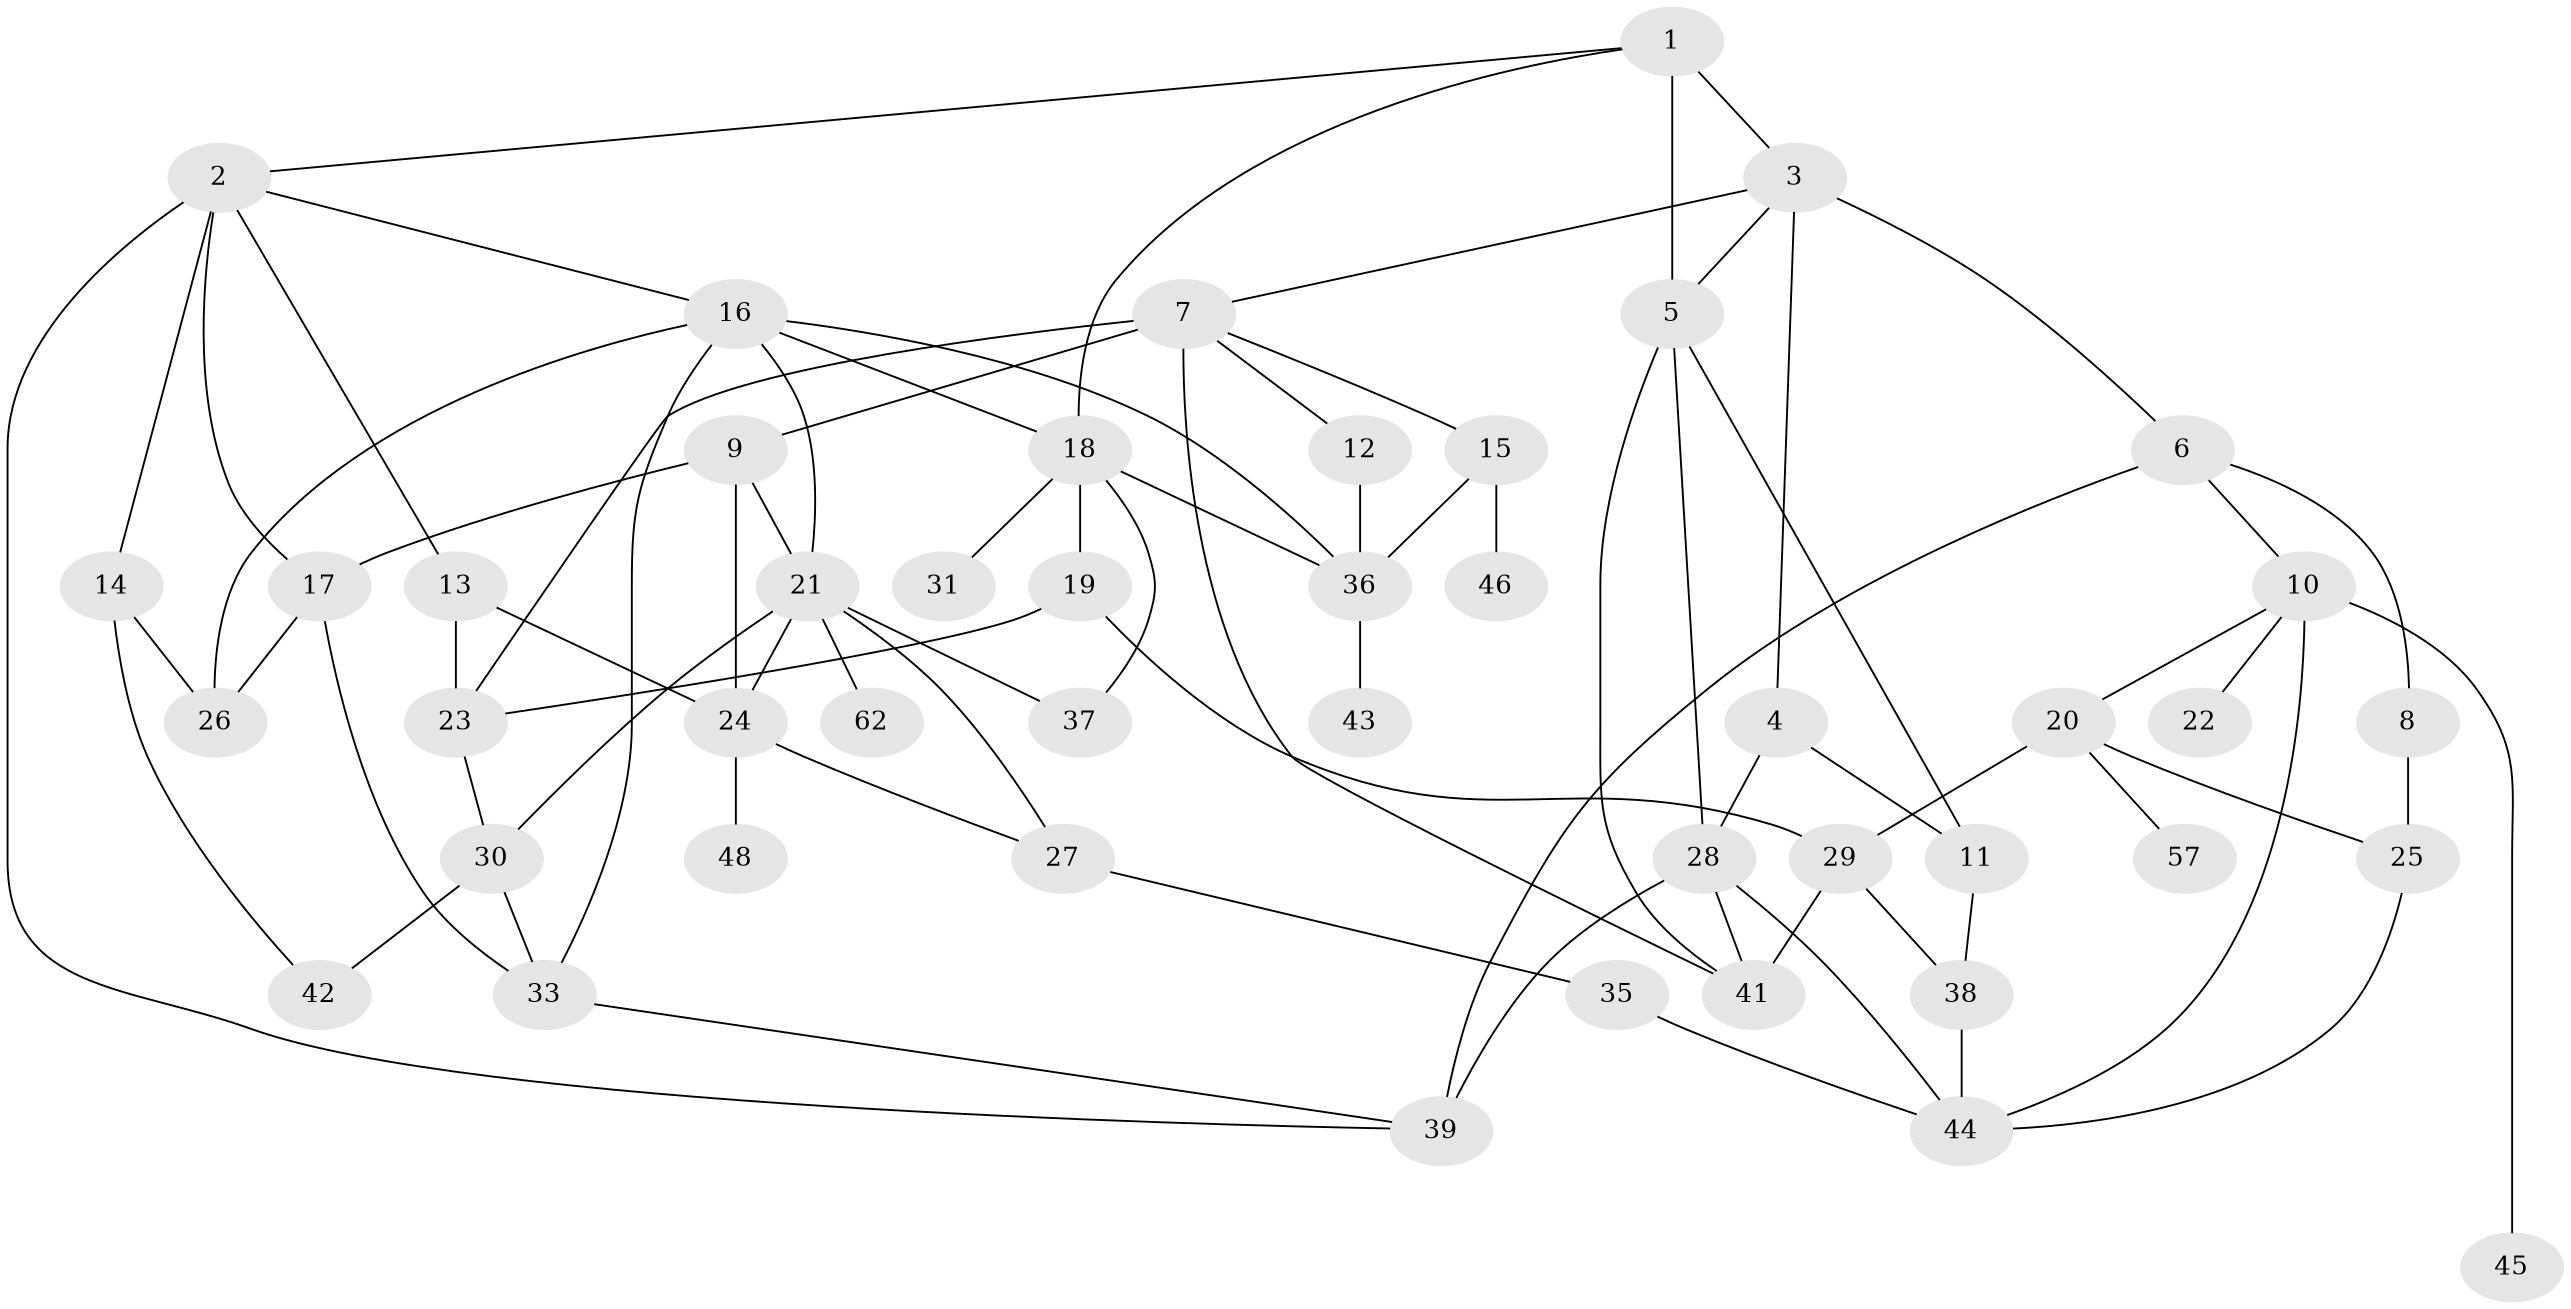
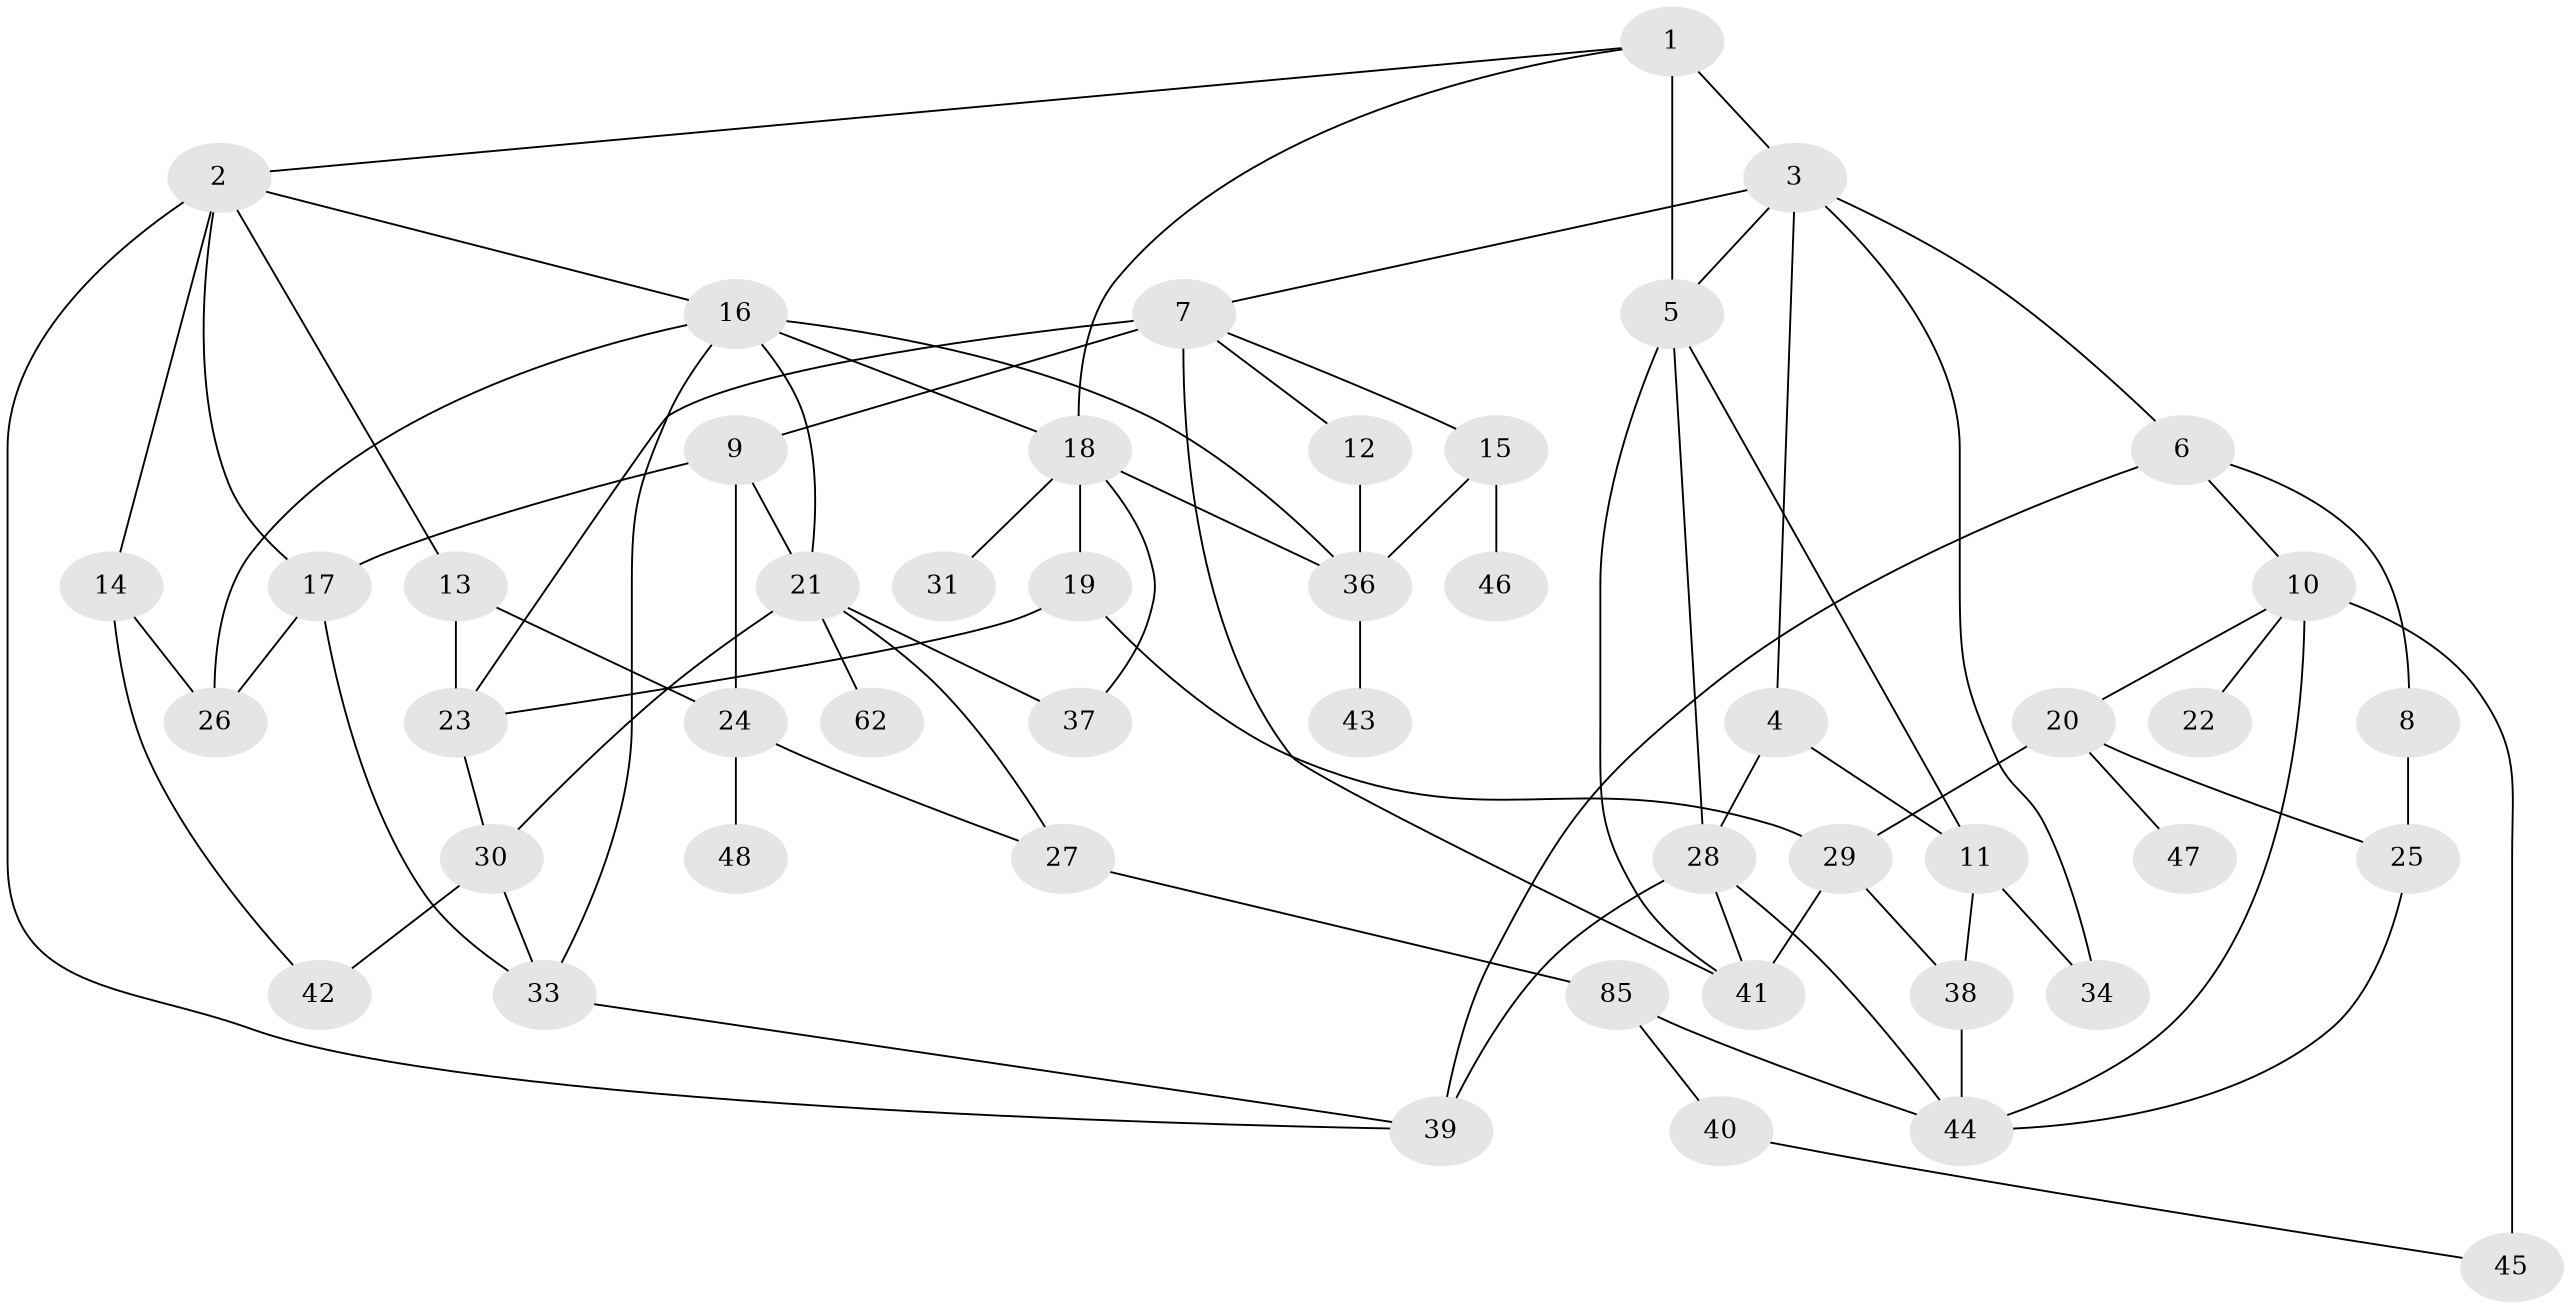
edge "21" -- "24": removed
node "57": label "57" -> "47"
node "35": label "35" -> "85"
node "34": added
node "40": added
